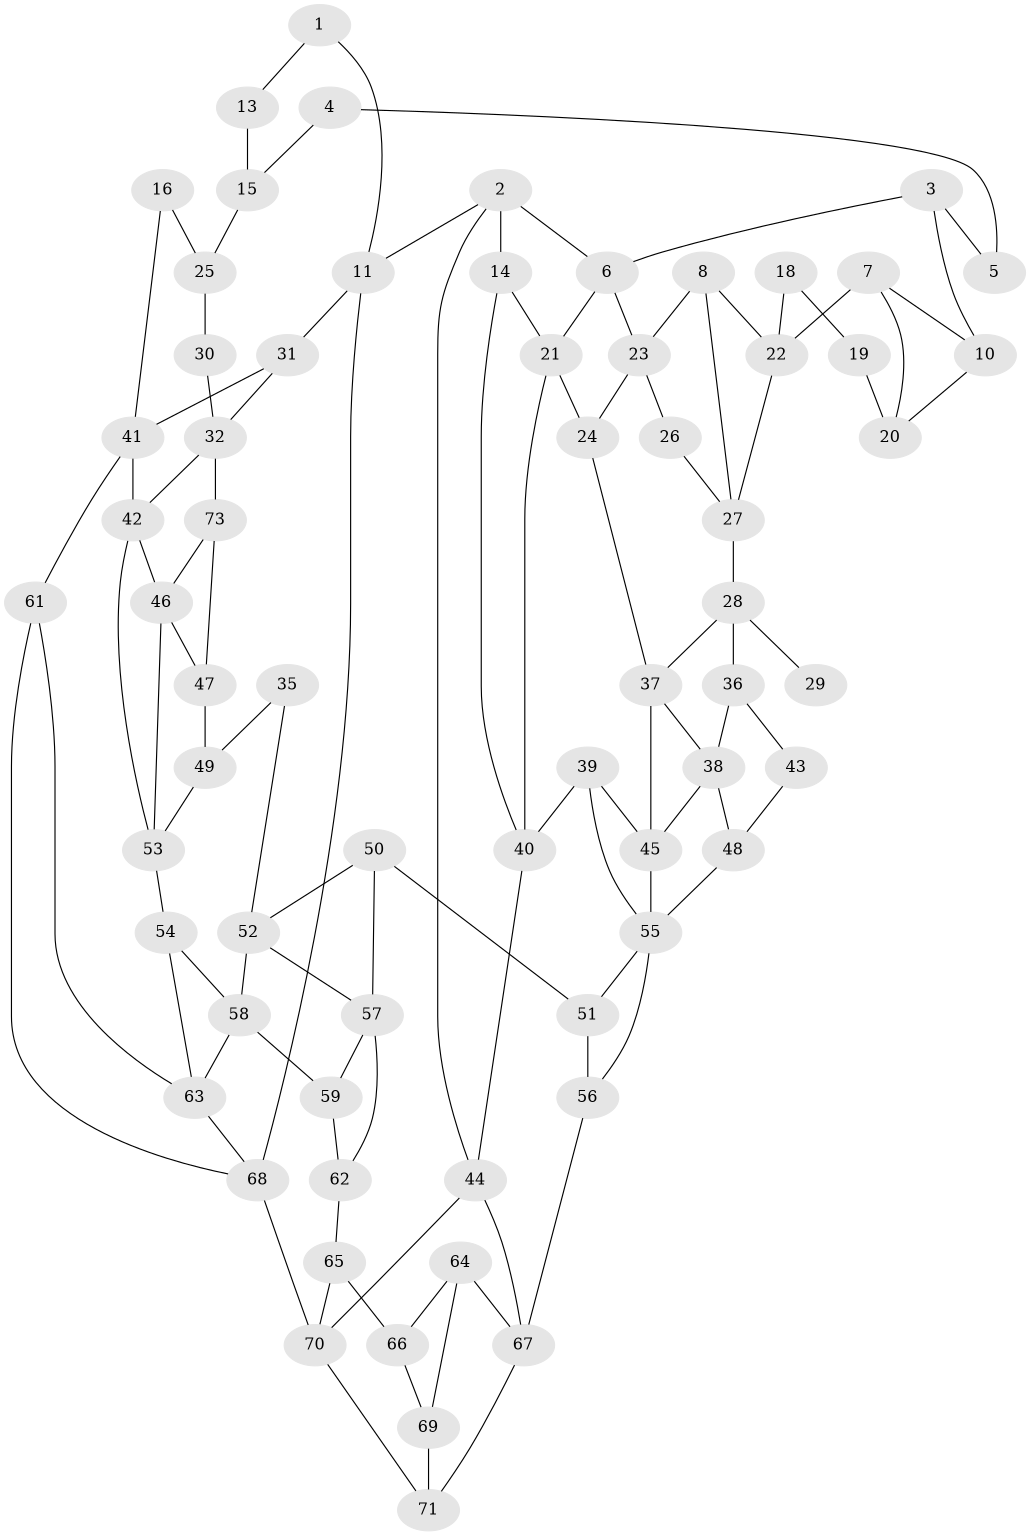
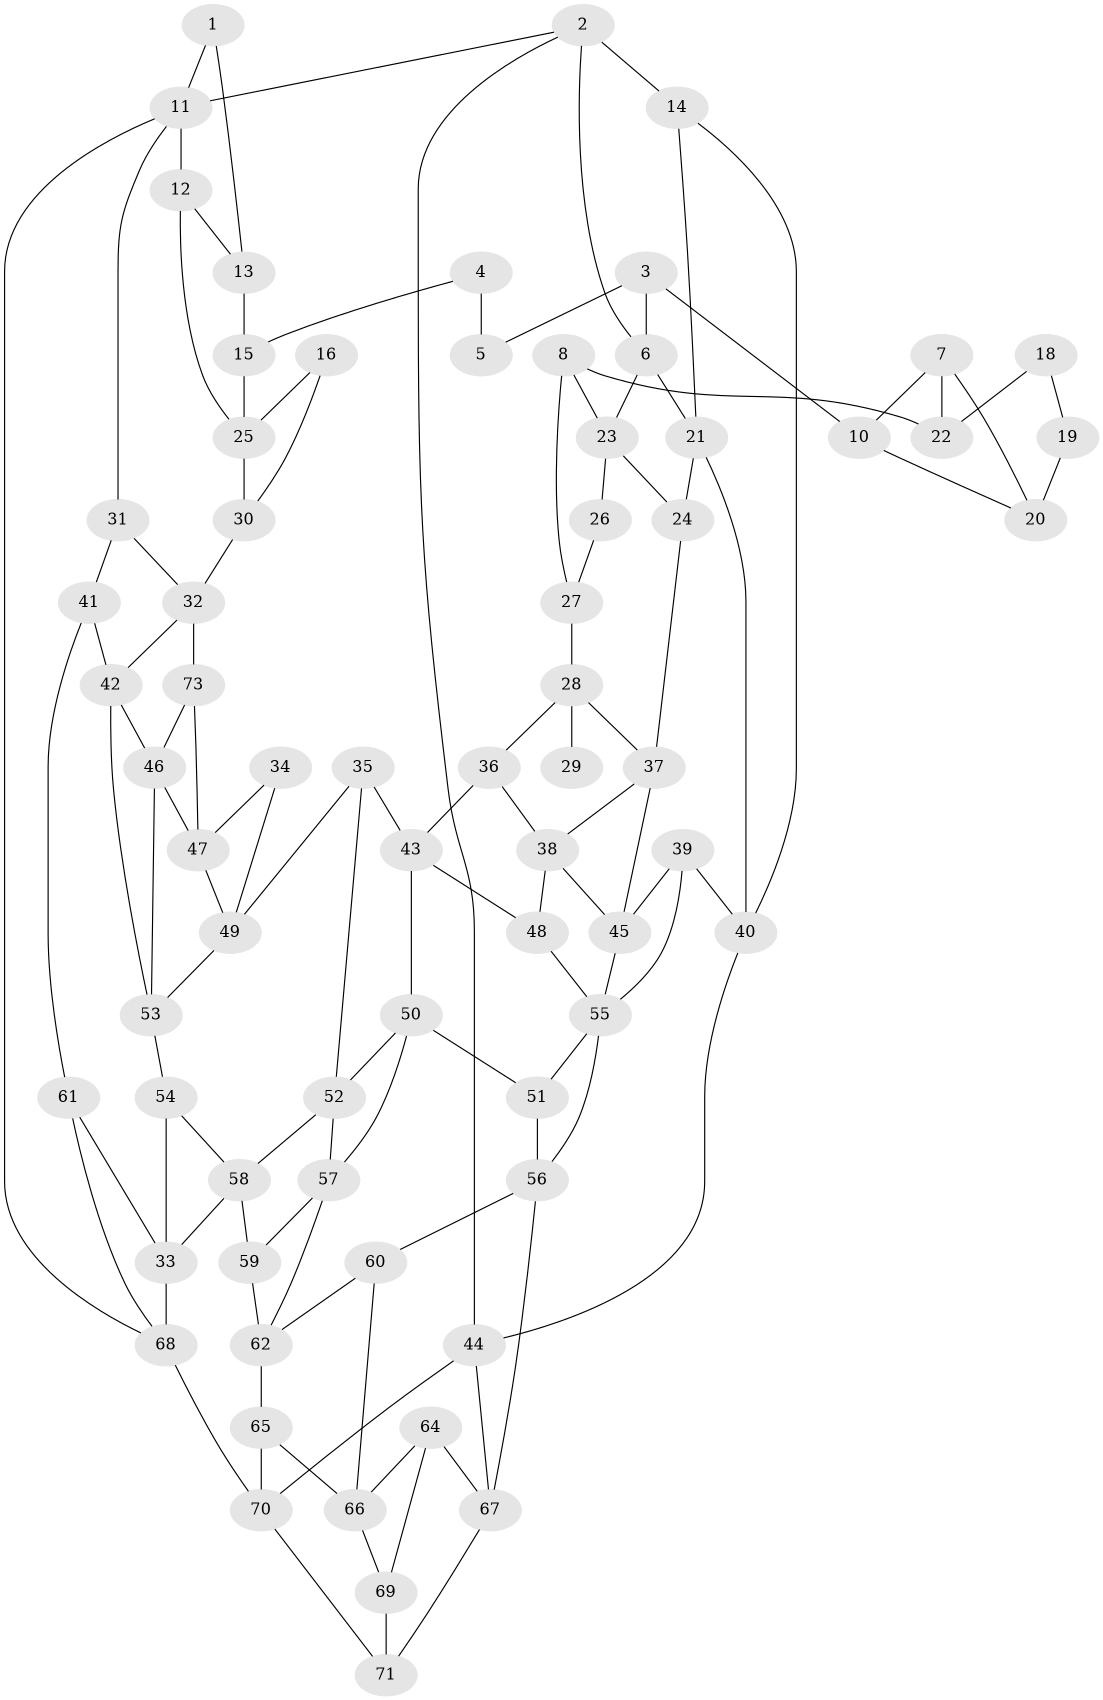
node "12": added
edge "16" -- "41": now "16" -- "30"
edge "22" -- "27": removed
node "34": added
edge "35" -- "43": added
edge "43" -- "50": added
node "63": label "63" -> "33"
node "60": added
